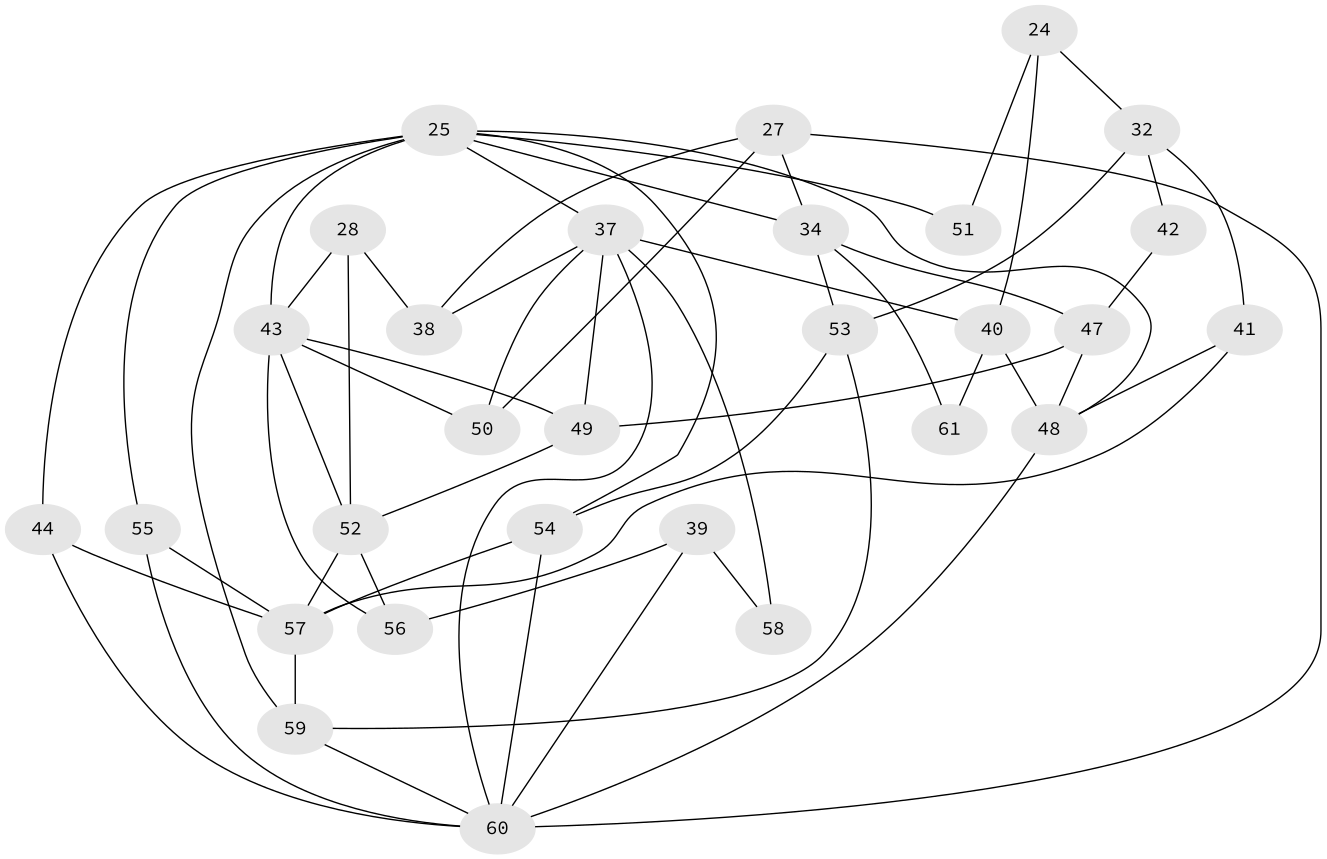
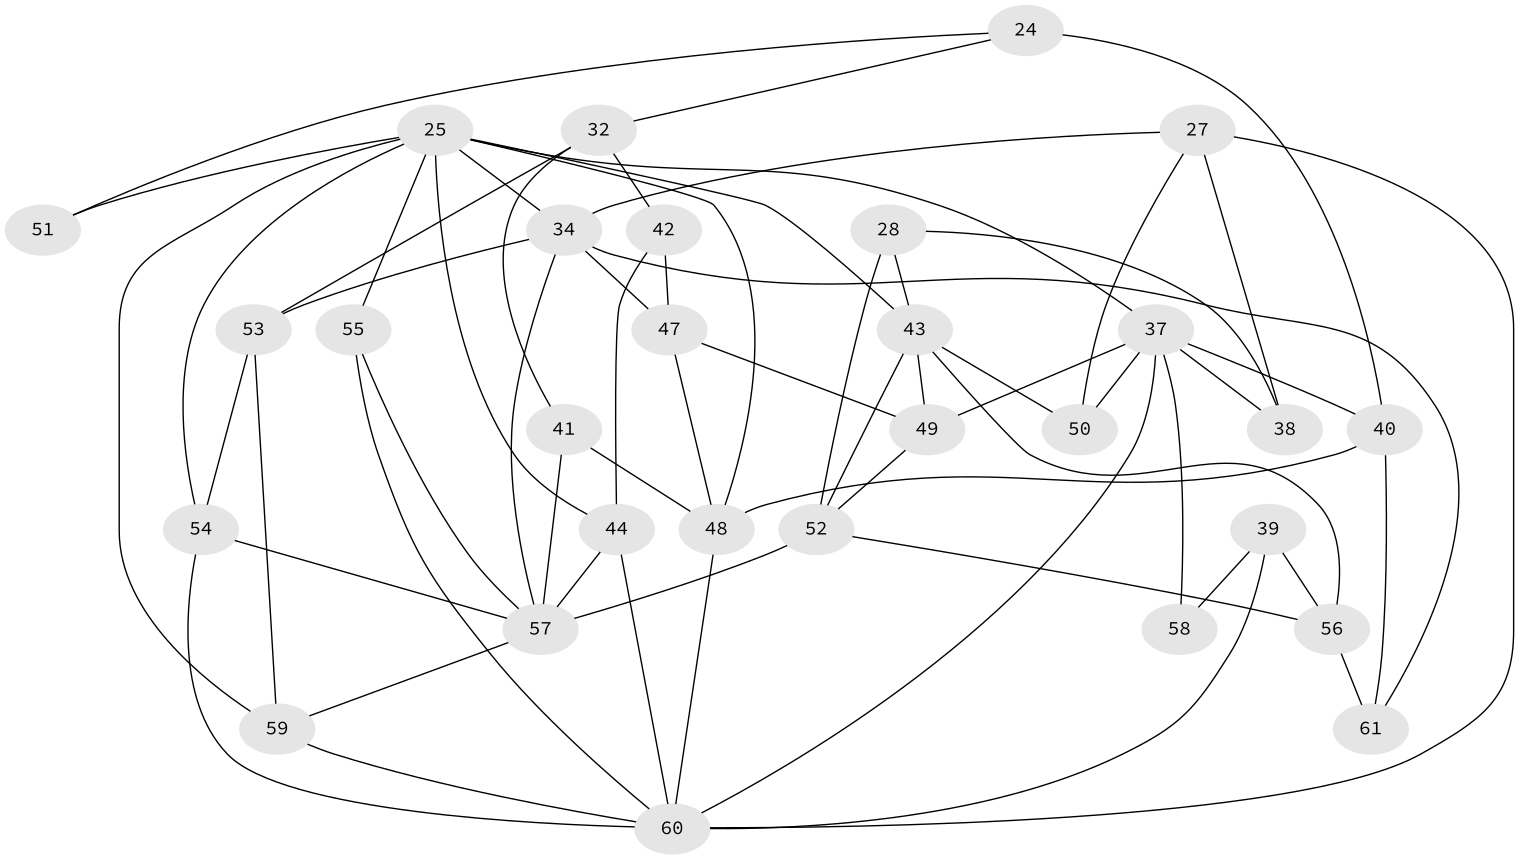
edge "42" -- "44": added
edge "34" -- "57": added
edge "56" -- "61": added
